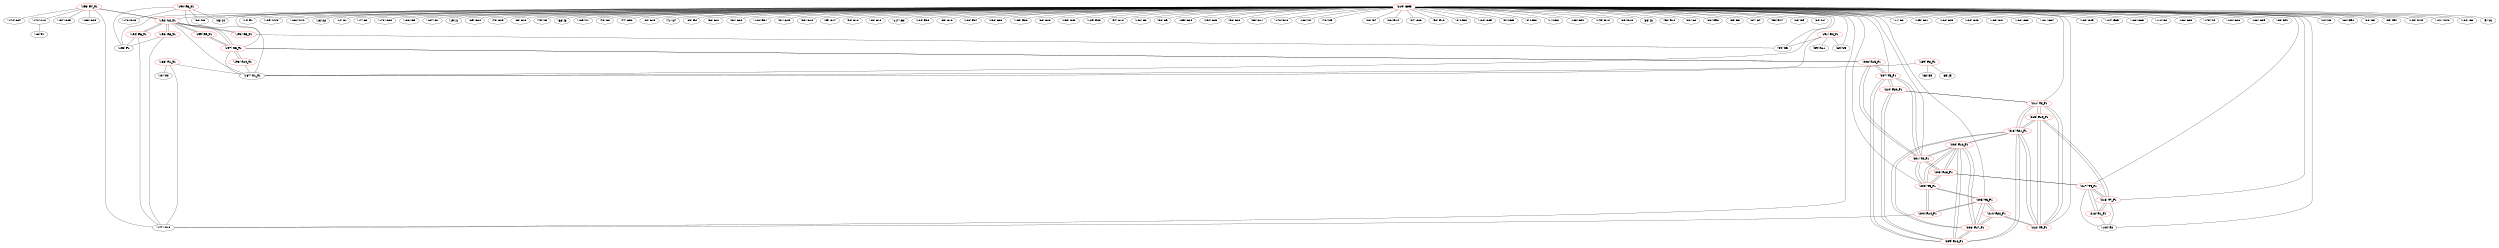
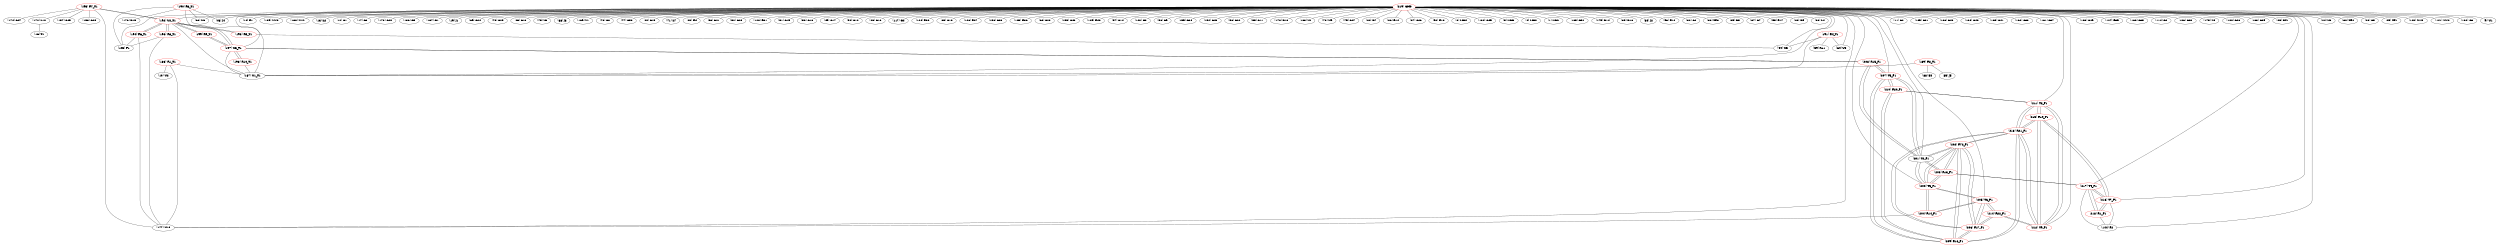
node "(79) C27": added
node "(202) R12_P1": label "(202) R12_P1" -> "(202) R72_P1"
node "(201) T2_P1": color red -> black
